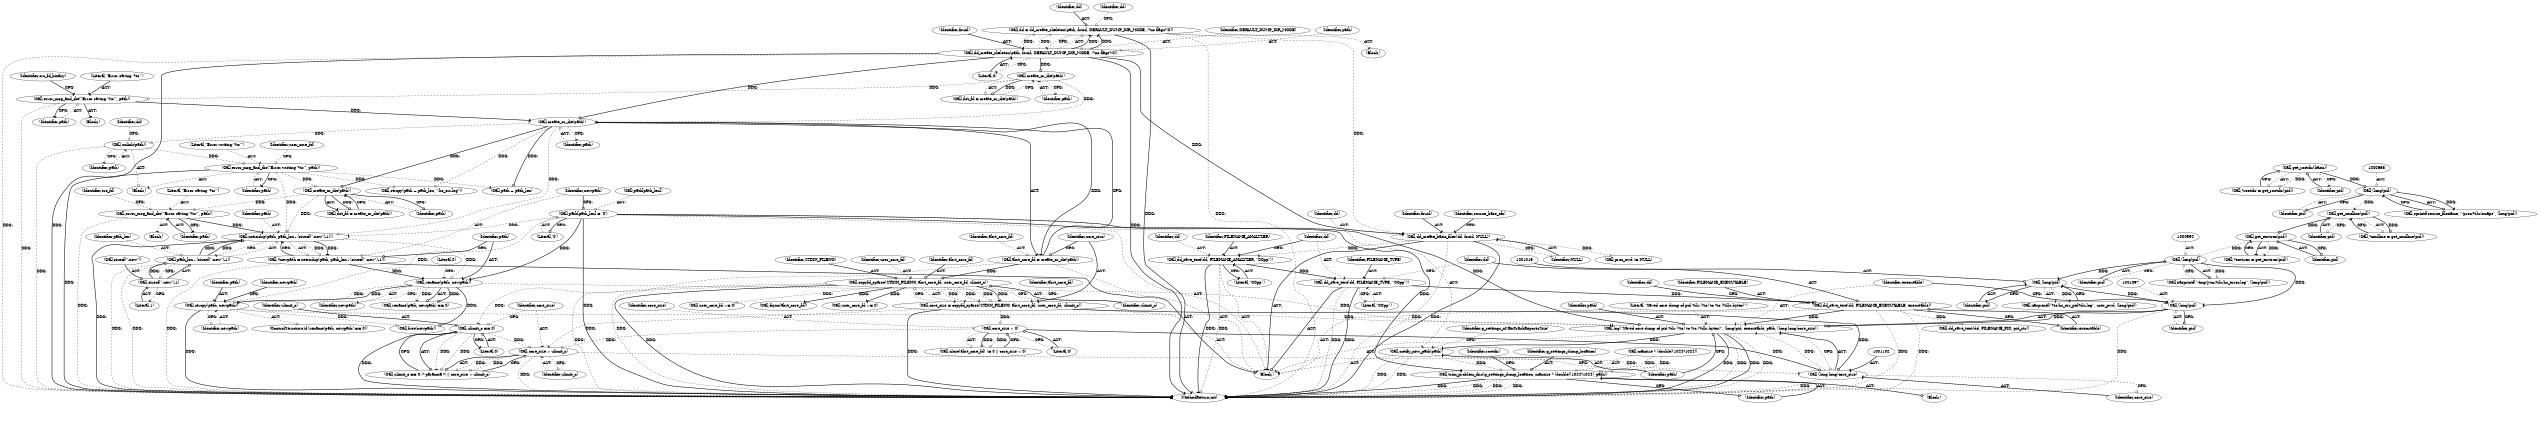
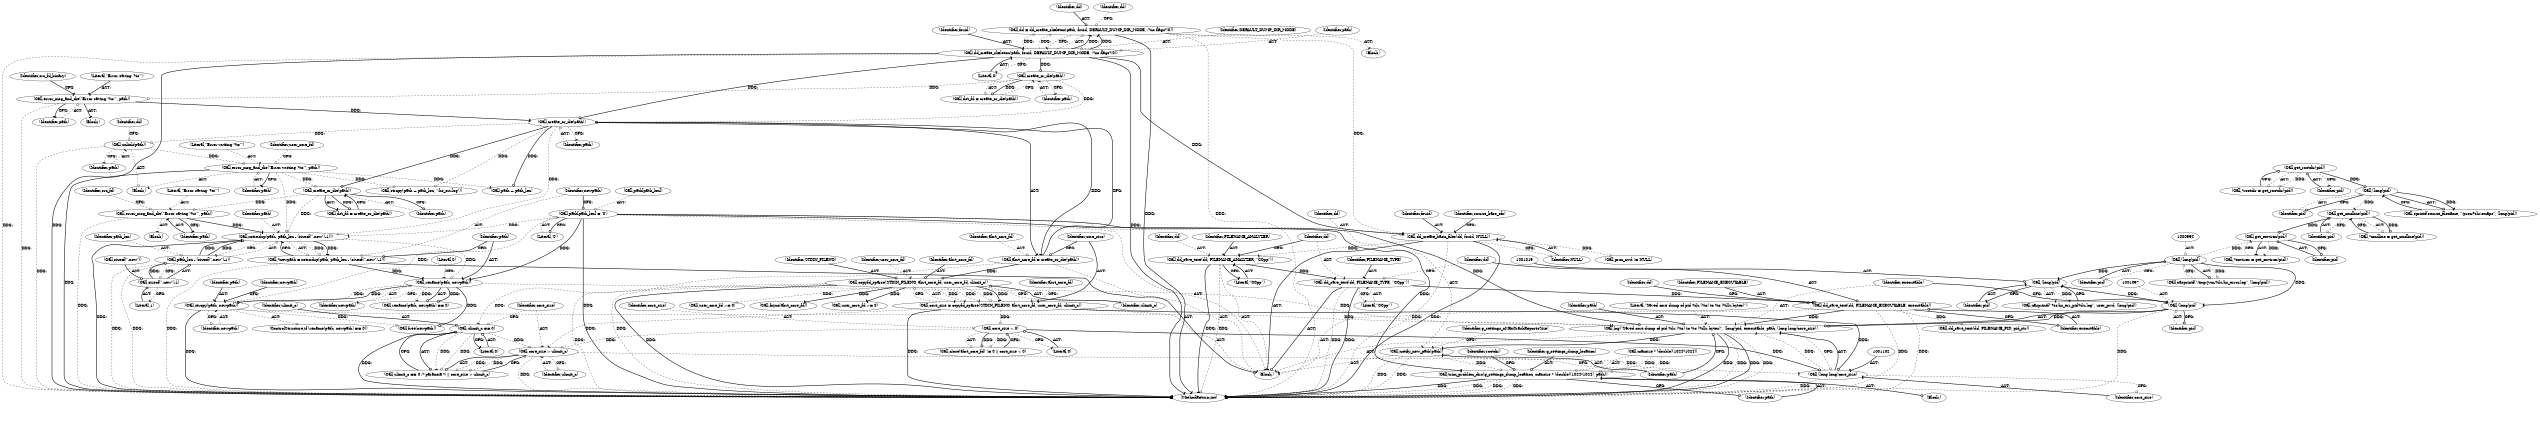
node "(Call,get_rootdir(basic))": label "(Call,get_rootdir(basic))" -> "(Call,get_rootdir(pid))"
node "1000668": removed
edge "(Call,*environ = get_environ(pid))" -> "(Call,get_environ(pid))": style bold -> dashed
